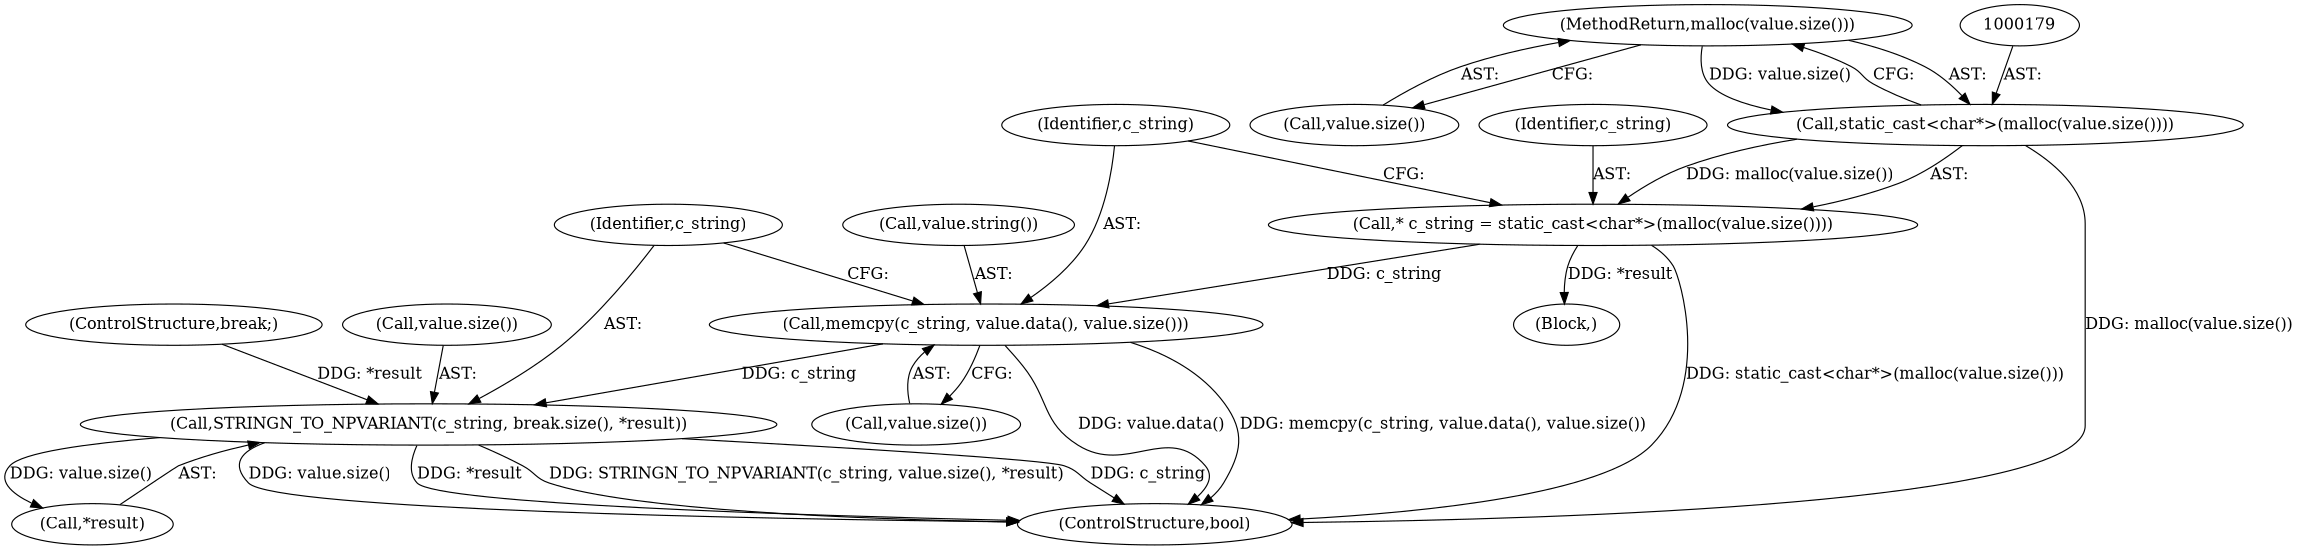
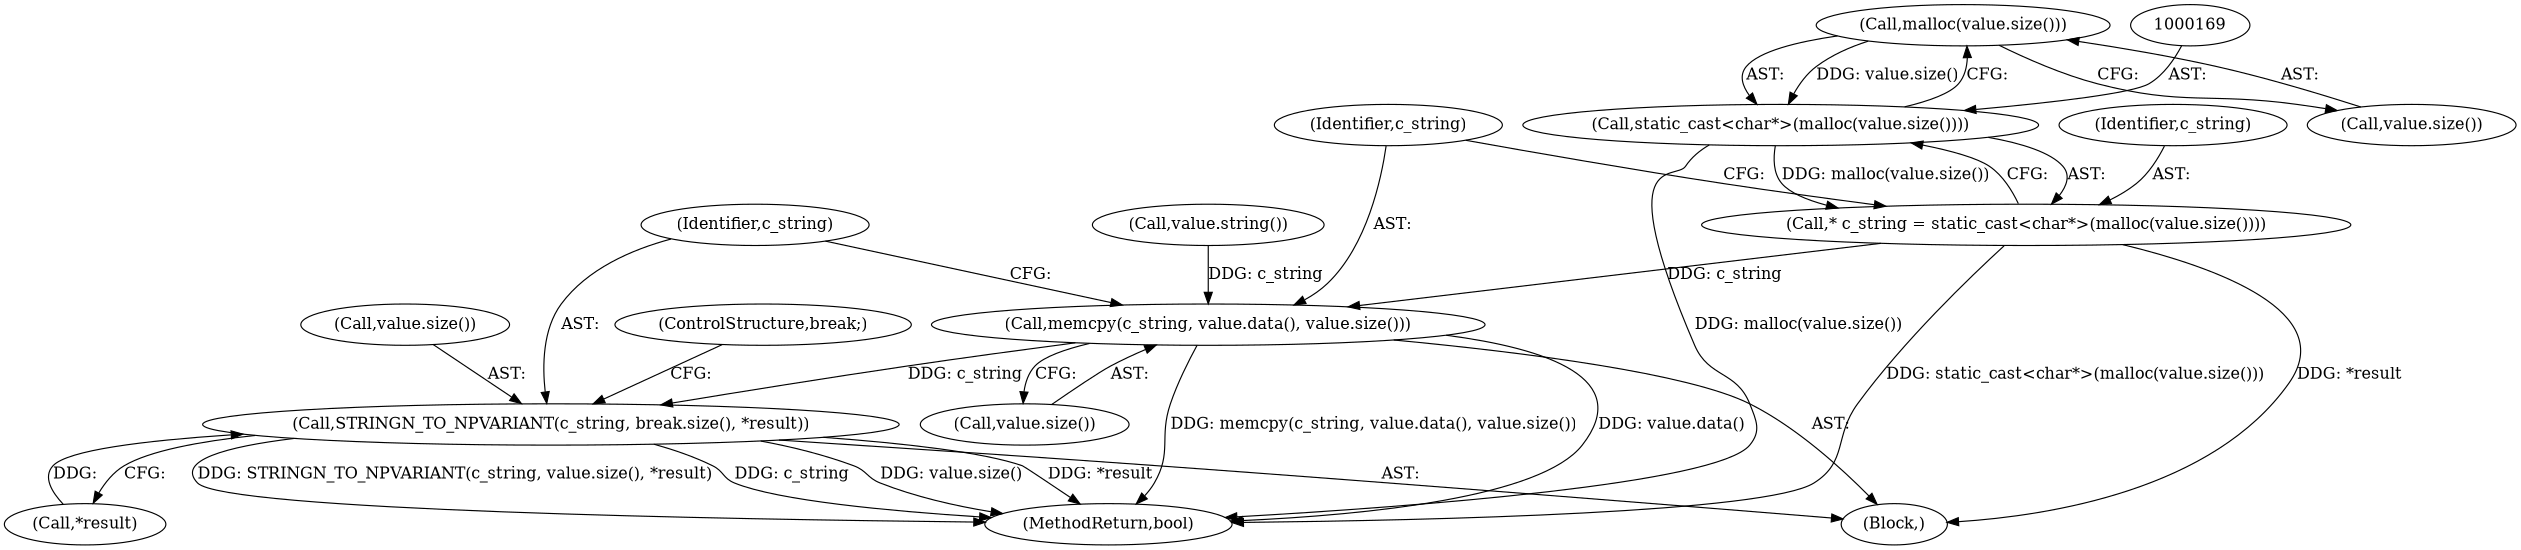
node "(MethodReturn,malloc(value.size()))": label "(MethodReturn,malloc(value.size()))" -> "(Call,malloc(value.size()))"
node "1000179": label "1000179" -> "1000169"
edge "(Call,* c_string = static_cast<char*>(malloc(value.size())))" -> "(Call,static_cast<char*>(malloc(value.size())))": added, label "CFG:"
edge "(Call,value.string())" -> "(Call,memcpy(c_string, value.data(), value.size()))": label "AST: " -> "DDG: c_string"
edge "(Call,memcpy(c_string, value.data(), value.size()))" -> "(Block,)": added, label "AST:"
edge "(ControlStructure,break;)" -> "(Call,STRINGN_TO_NPVARIANT(c_string, break.size(), *result))": label "DDG: *result" -> "CFG: "
edge "(Call,STRINGN_TO_NPVARIANT(c_string, break.size(), *result))" -> "(Call,*result)": label "DDG: value.size()" -> "CFG: "
edge "(Call,*result)" -> "(Call,STRINGN_TO_NPVARIANT(c_string, break.size(), *result))": label "AST: " -> "DDG: "
edge "(Call,STRINGN_TO_NPVARIANT(c_string, break.size(), *result))" -> "(Block,)": added, label "AST:"
node "(ControlStructure,bool)": label "(ControlStructure,bool)" -> "(MethodReturn,bool)"
